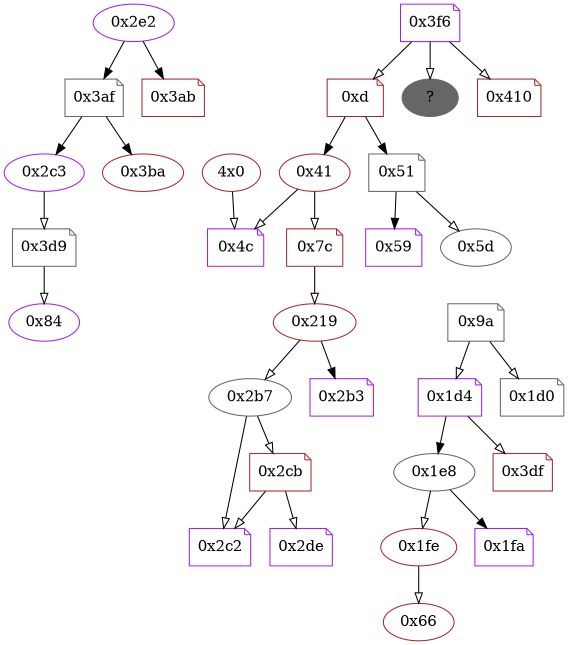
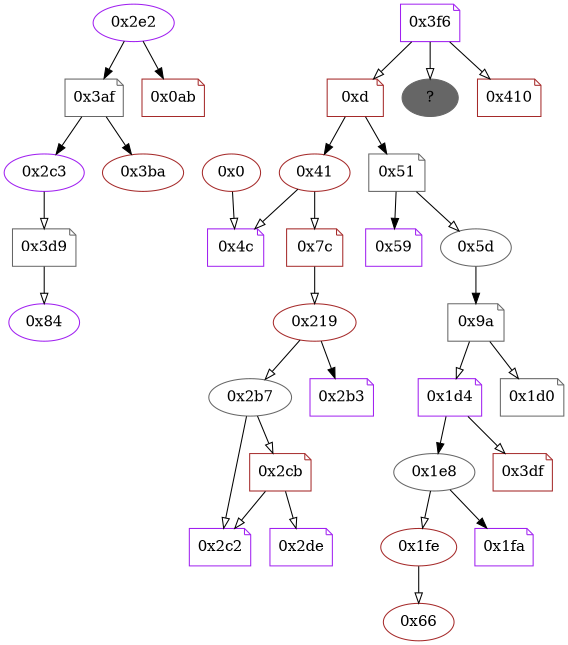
node "0x3ab": label "0x3ab" -> "0x0ab"
node "4x0": label "4x0" -> "0x0"
edge "0x5d" -> "0x9a": added
